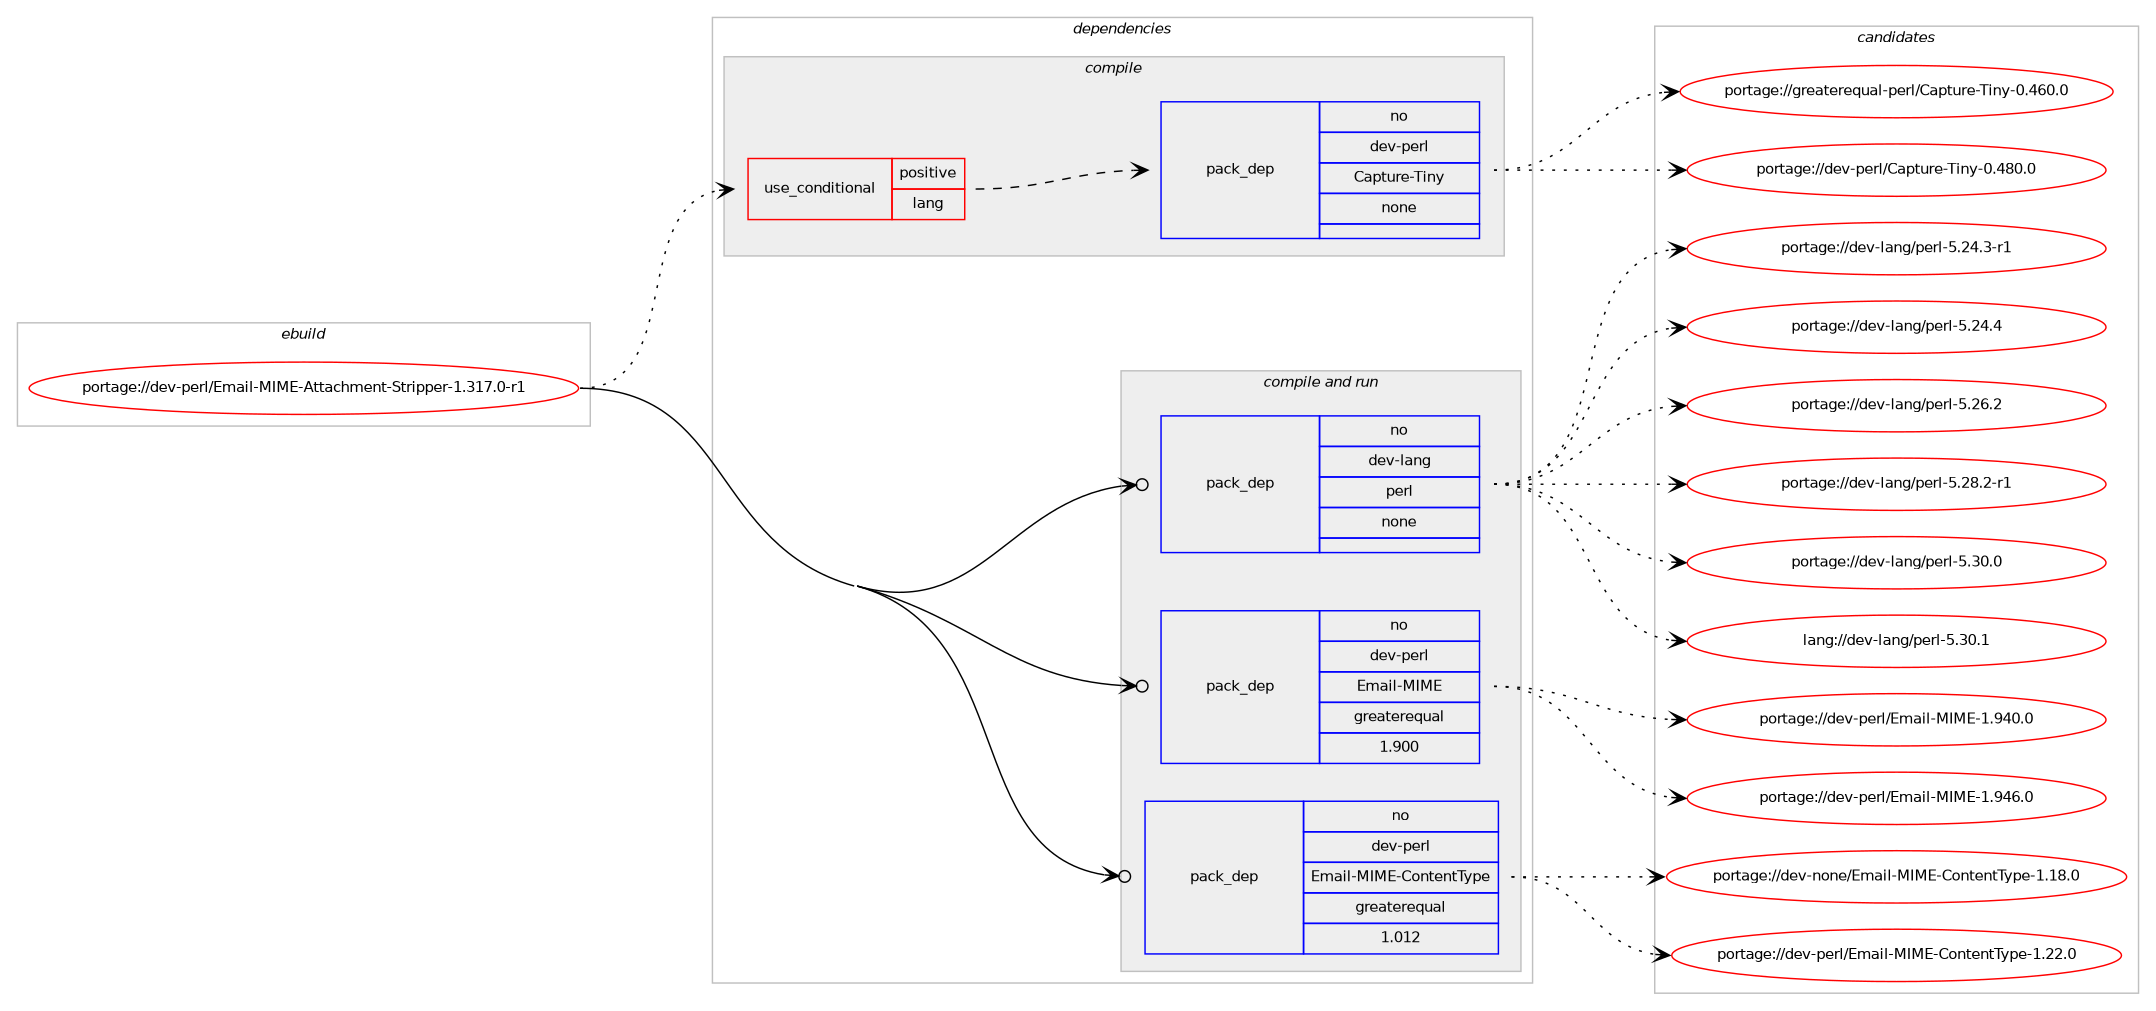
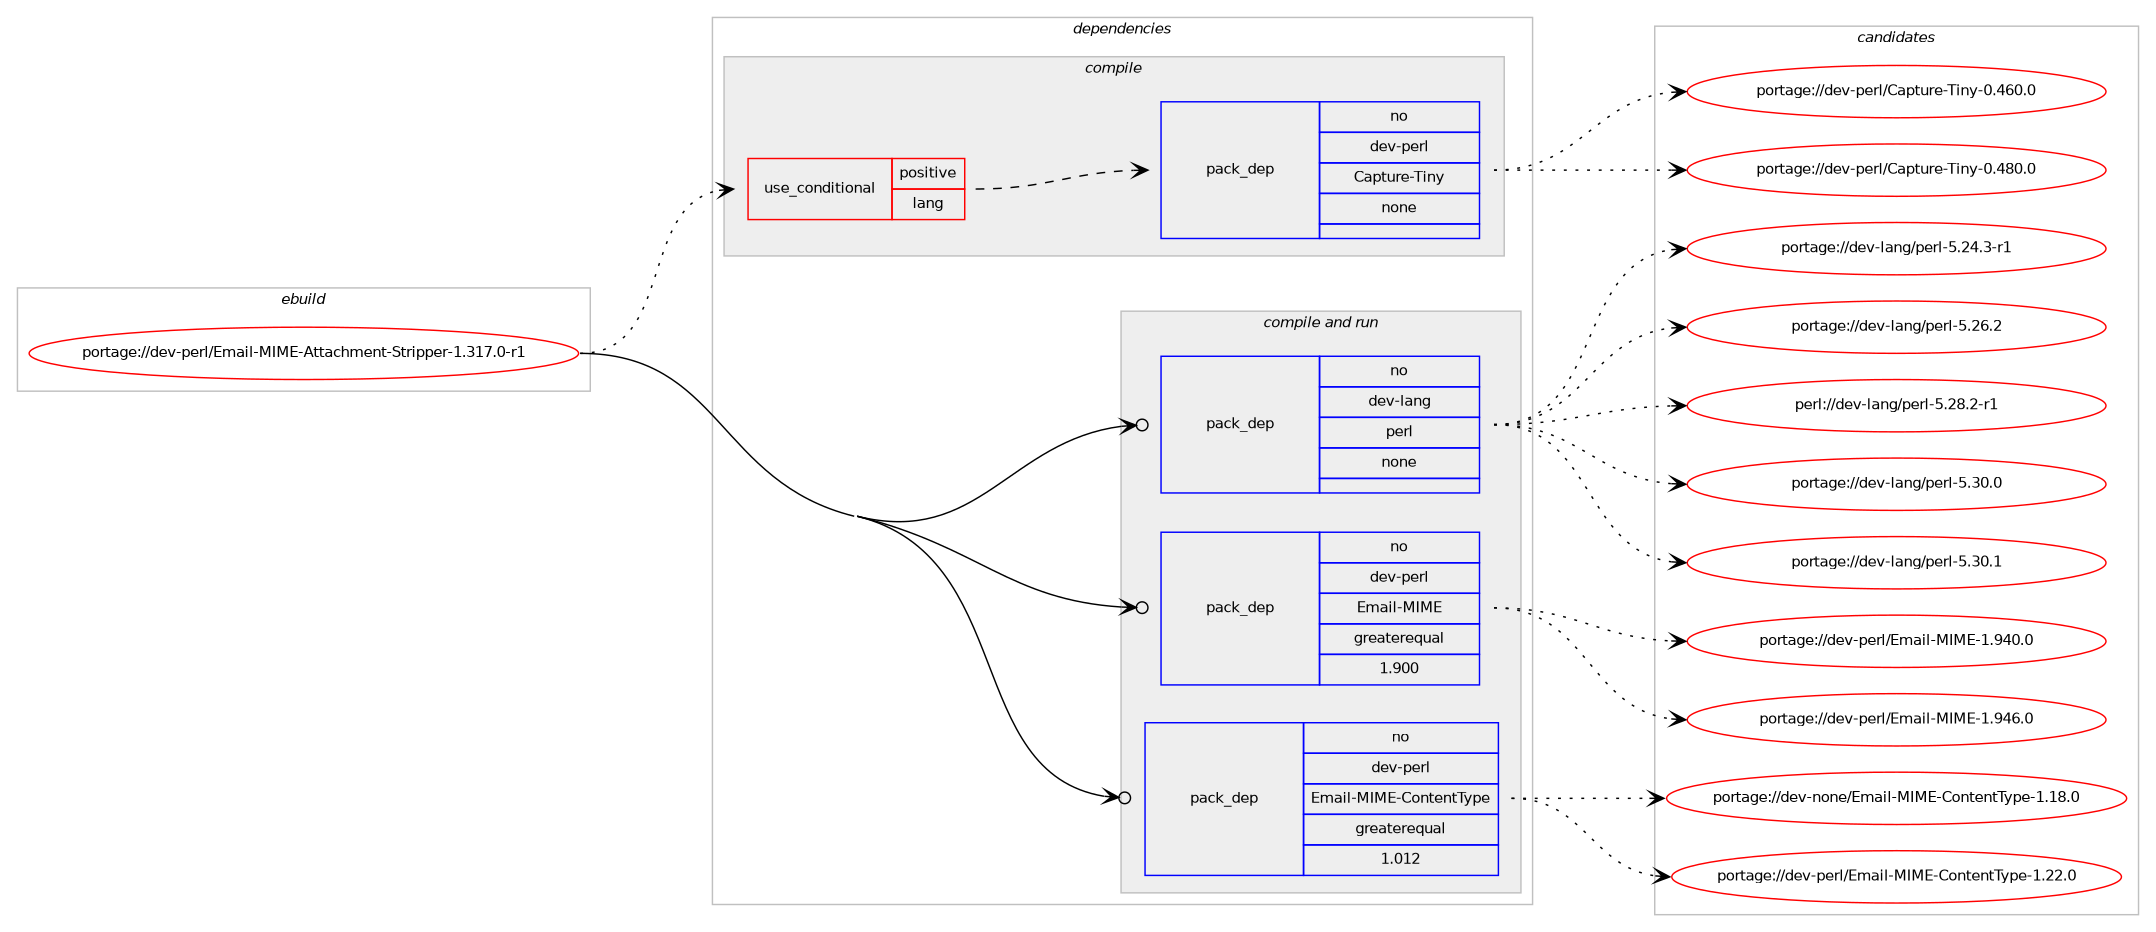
node "portage://greaterequal-perl/Capture-Tiny-0.460.0": label "portage://greaterequal-perl/Capture-Tiny-0.460.0" -> "portage://dev-perl/Capture-Tiny-0.460.0"
node "portage://dev-lang/perl-5.24.4": removed
node "portage://dev-lang/perl-5.28.2-r1": label "portage://dev-lang/perl-5.28.2-r1" -> "perl://dev-lang/perl-5.28.2-r1"
node "lang://dev-lang/perl-5.30.1": label "lang://dev-lang/perl-5.30.1" -> "portage://dev-lang/perl-5.30.1"
